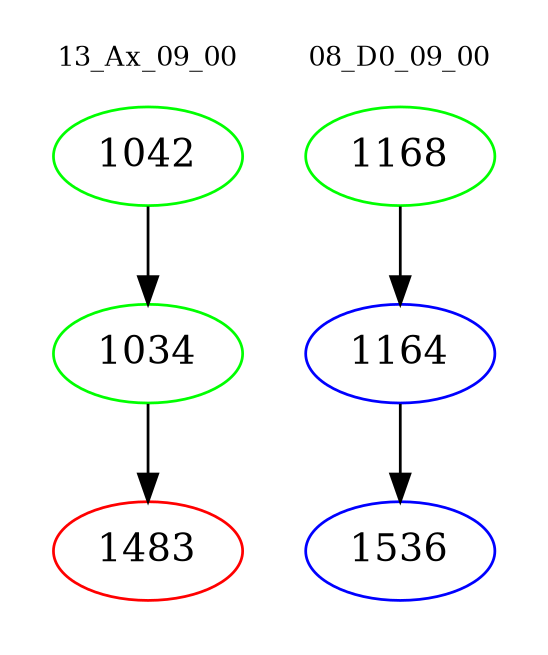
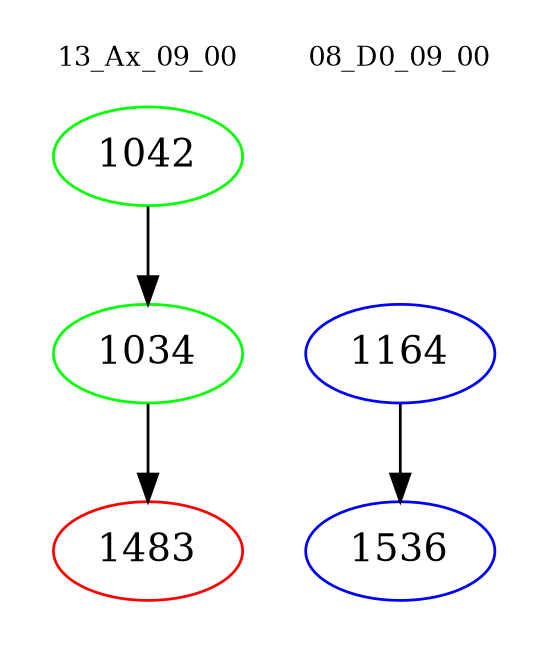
node "1168": removed
